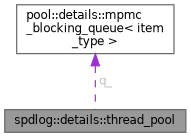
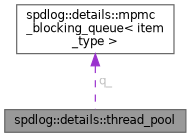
node "pool::details::mpmc _blocking_queue< item _type >": label "pool::details::mpmc _blocking_queue< item _type >" -> "spdlog::details::mpmc _blocking_queue< item _type >"
